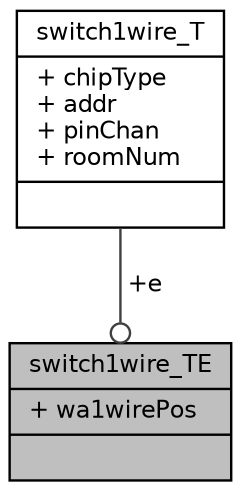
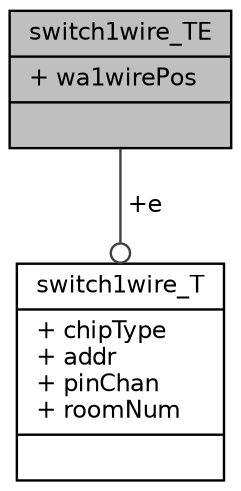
edge "switch1wire_T" -> "switch1wire_TE": reversed
